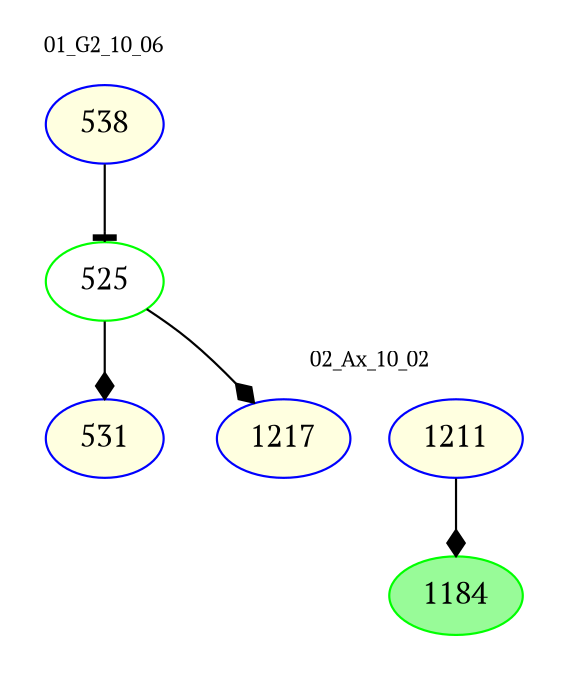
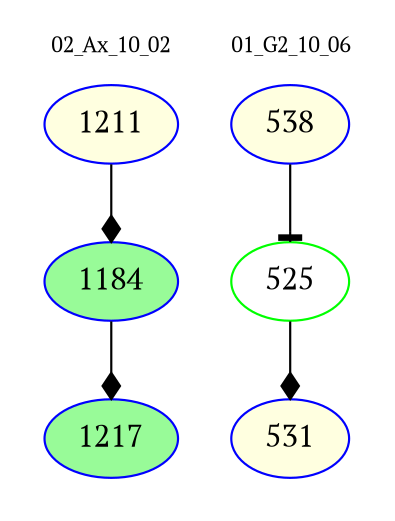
edge "525" -> "1217": now "1184" -> "1217"
node "1217": fillcolor lightyellow -> palegreen
node "1184": color green -> blue
